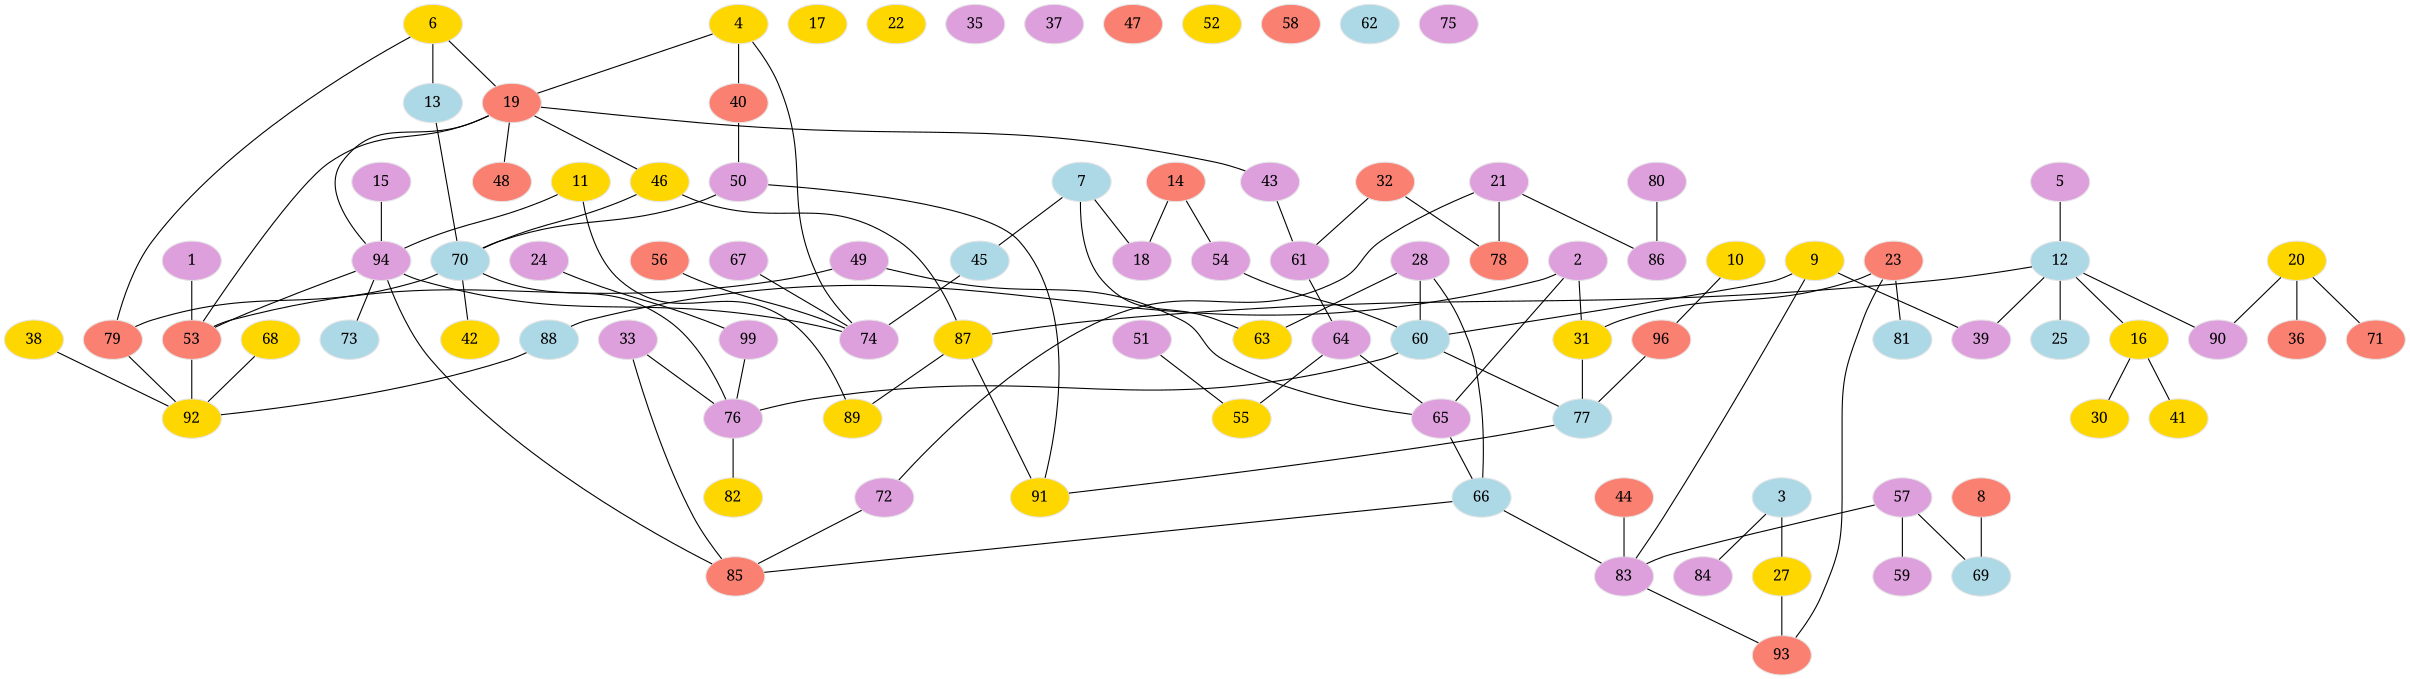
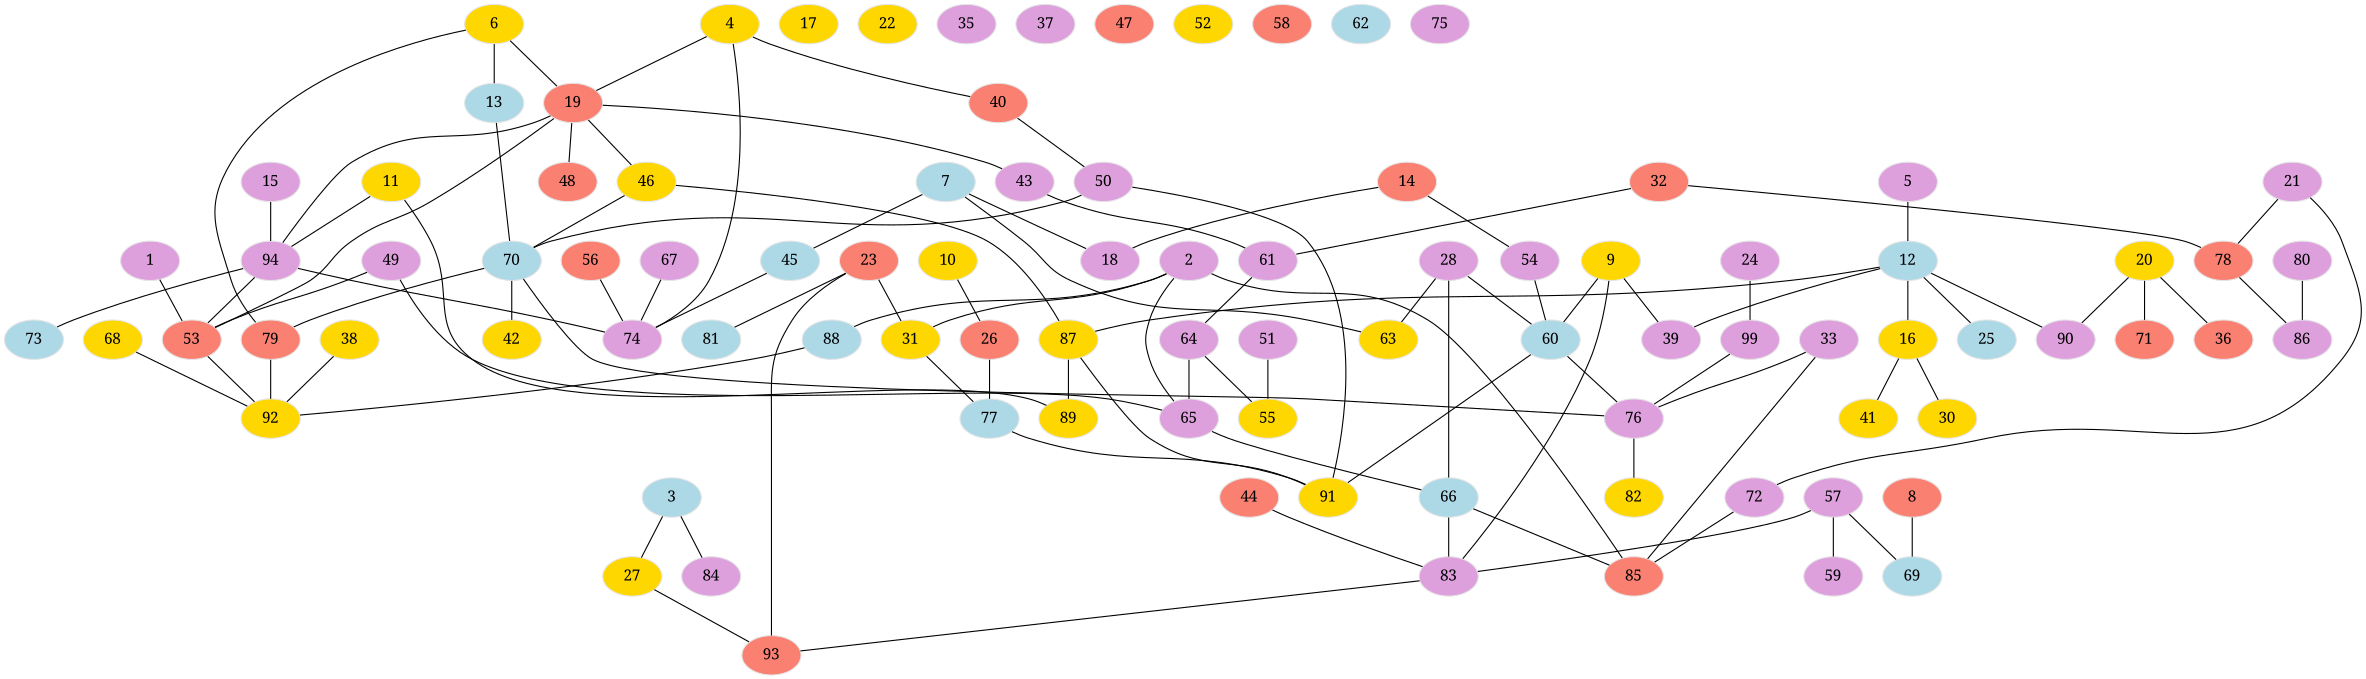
edge "21" -- "86": now "78" -- "86"
node "96": label "96" -> "26"
edge "60" -- "77": now "60" -- "91"
edge "94" -- "85": now "2" -- "85"
